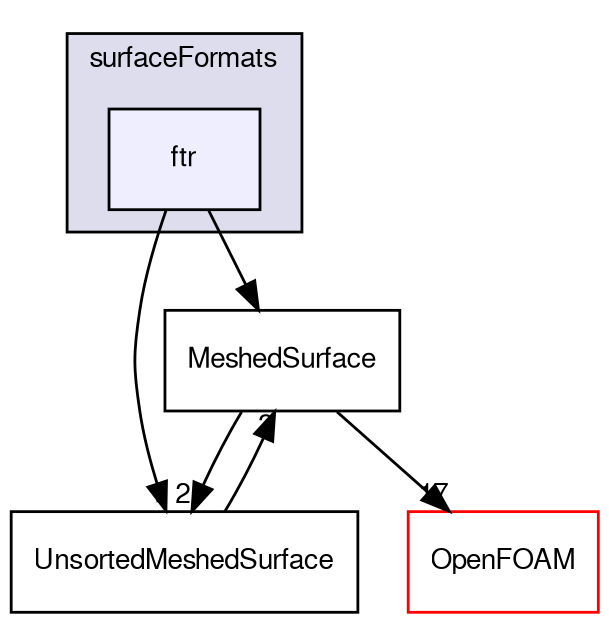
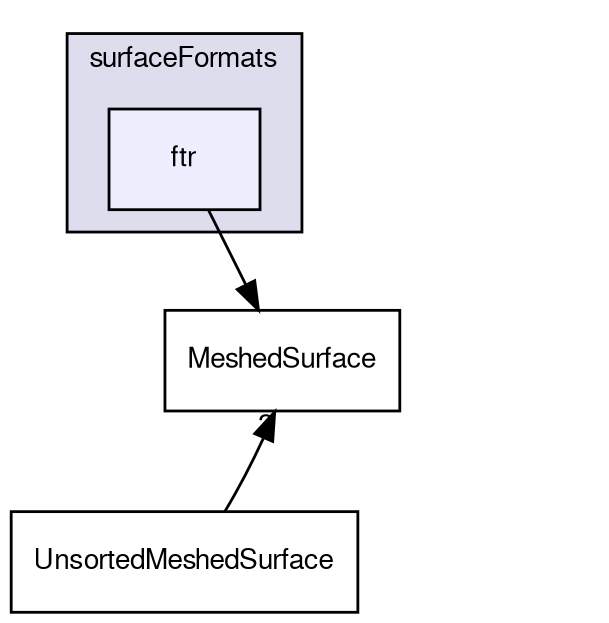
edge "ftr" -> "UnsortedMeshedSurface": removed
edge "MeshedSurface" -> "UnsortedMeshedSurface": removed
node "OpenFOAM": removed
